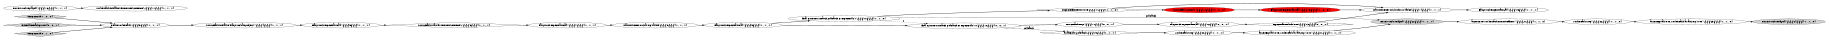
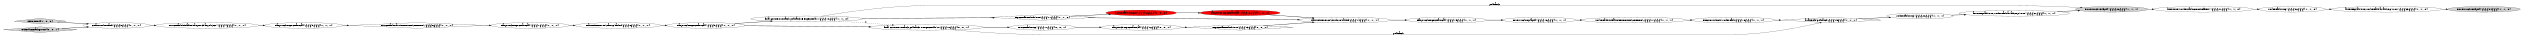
edge "EasyMock.expectLastCall()@@@15@@@['1', '1', '1']" -> "PowerMock.replayAll()@@@16@@@['1', '1', '1']": added
node "executor.submit(workerTask)@@@18@@@['1', '1', '1']": added
node "testCommit['0', '1', '0']": removed
